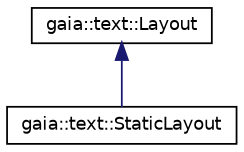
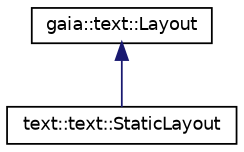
node "gaia::text::StaticLayout": label "gaia::text::StaticLayout" -> "text::text::StaticLayout"
